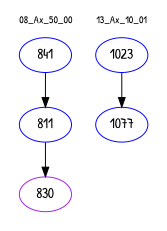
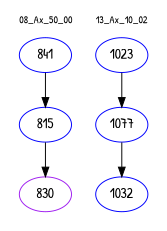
cluster "13_Ax_10_01": label "13_Ax_10_01" -> "13_Ax_10_02"
node "811": label "811" -> "815"
node "1032": added
